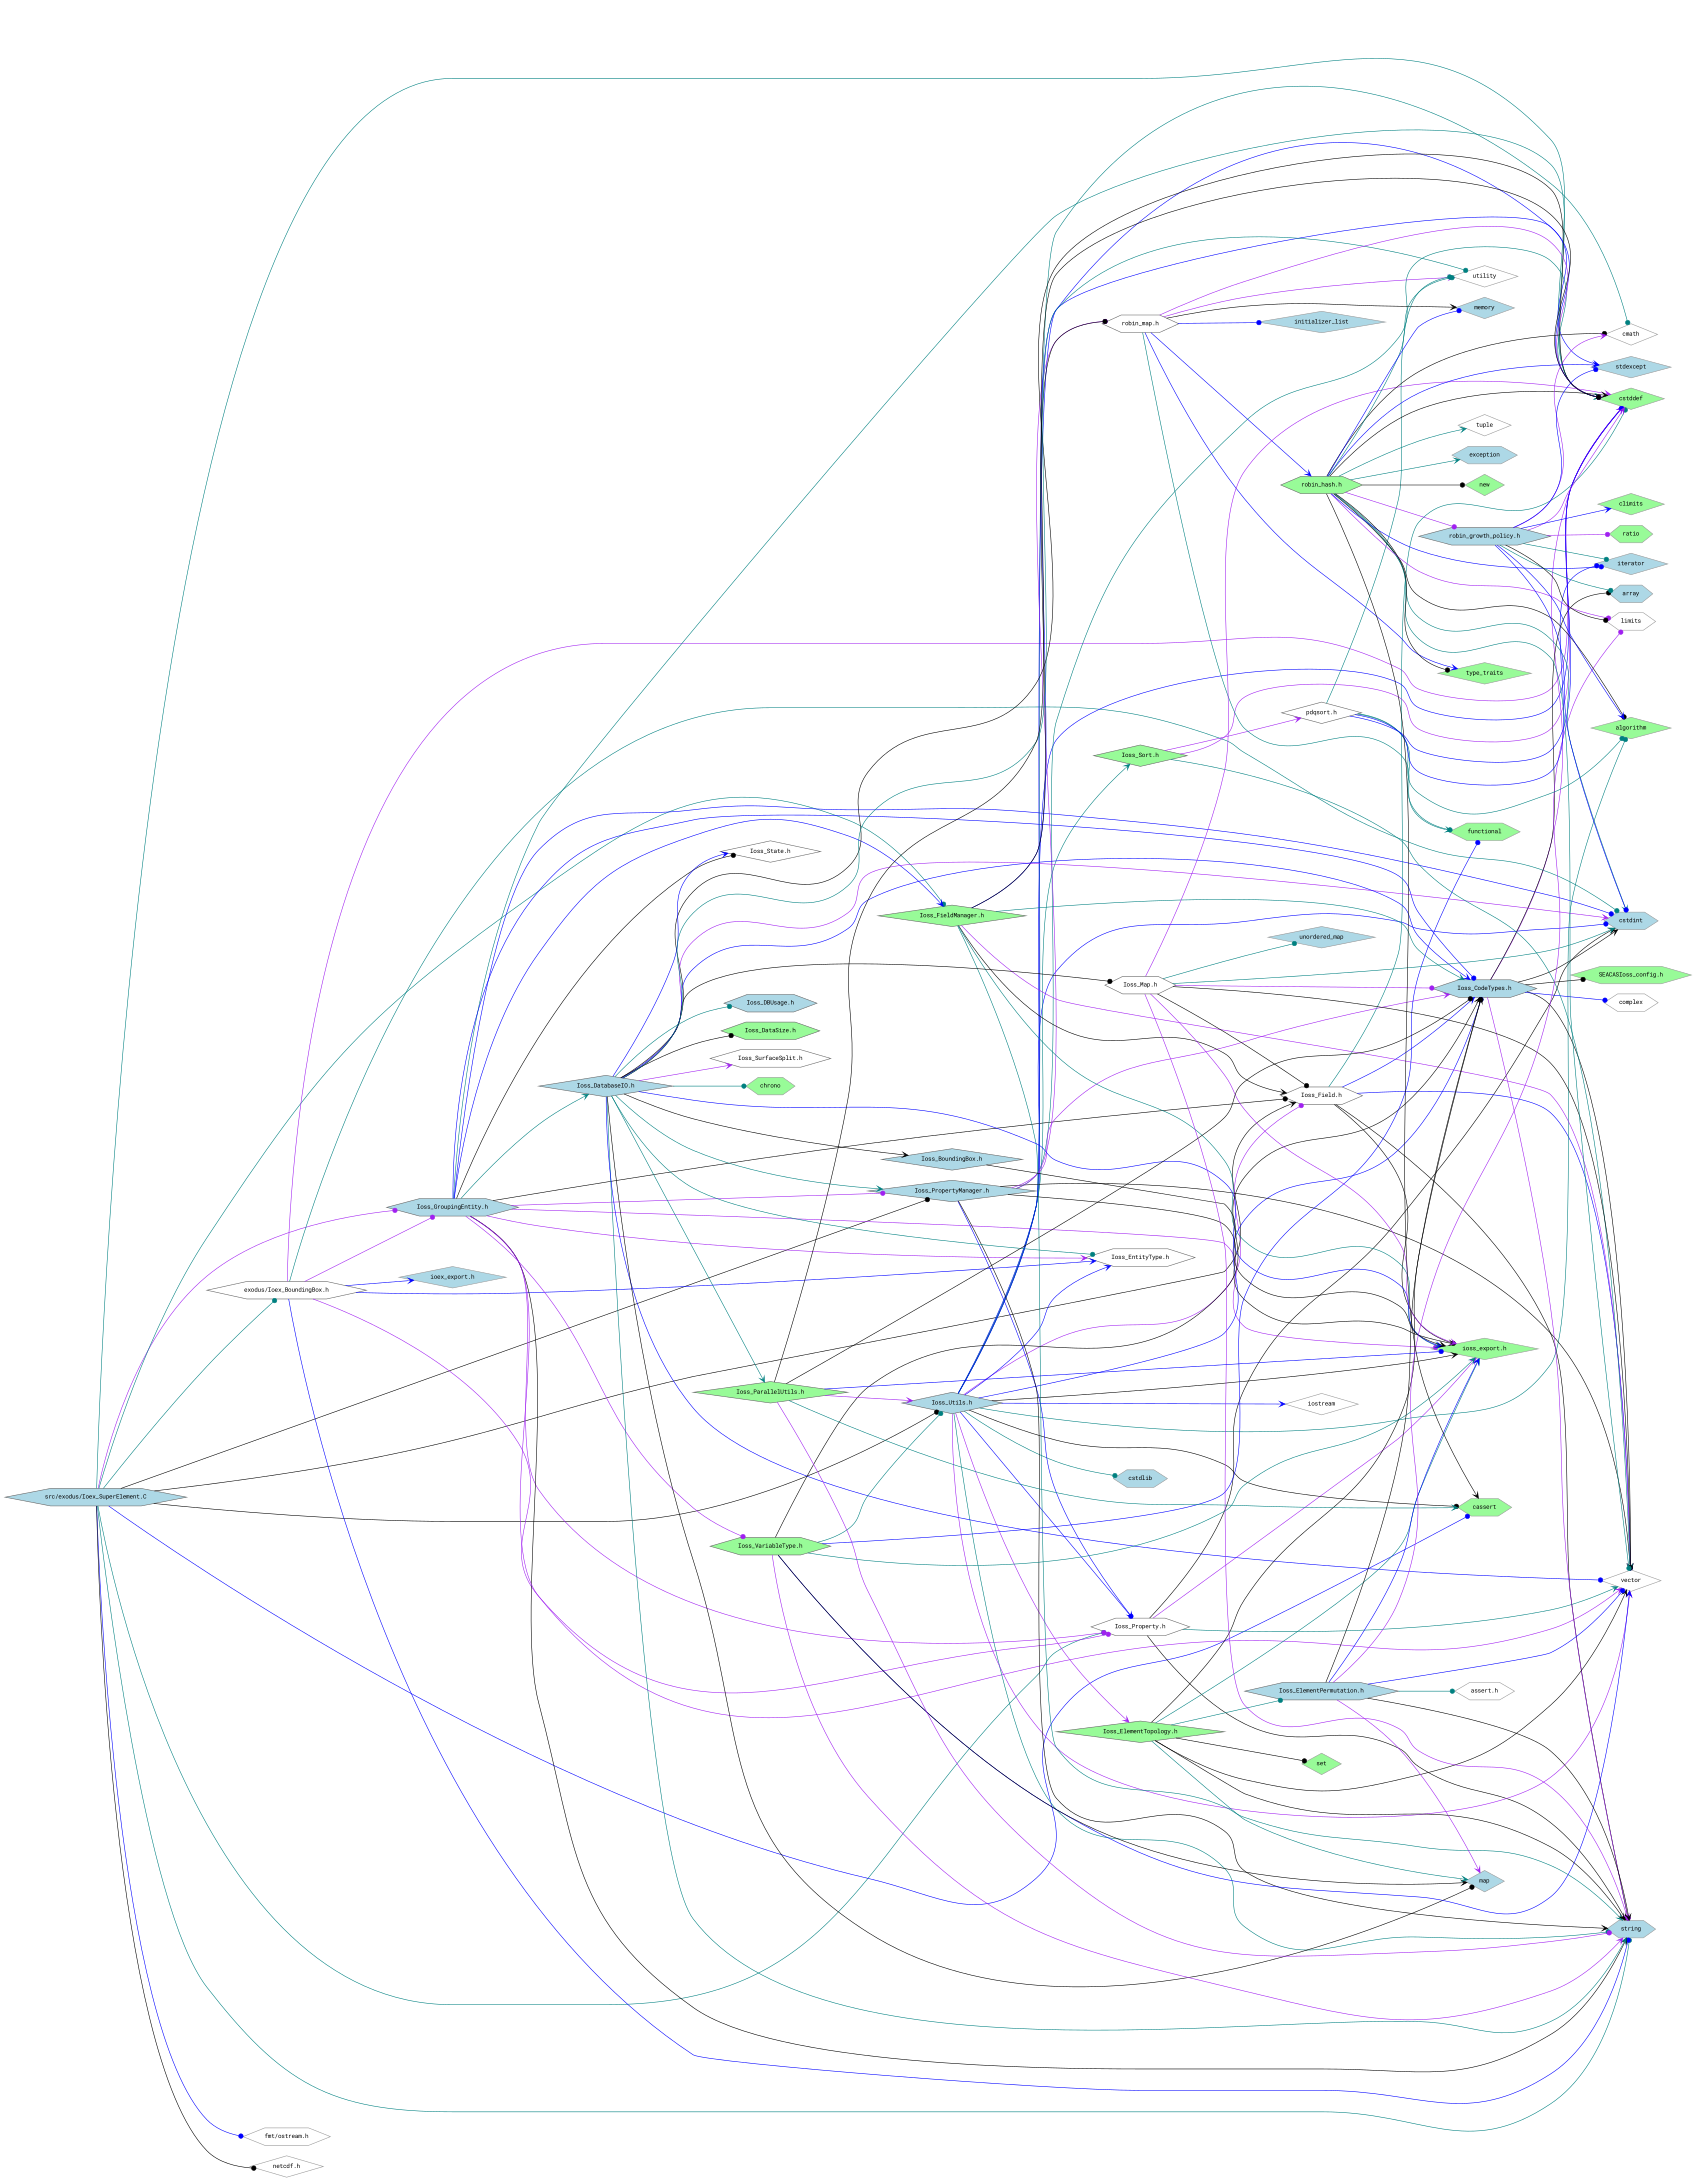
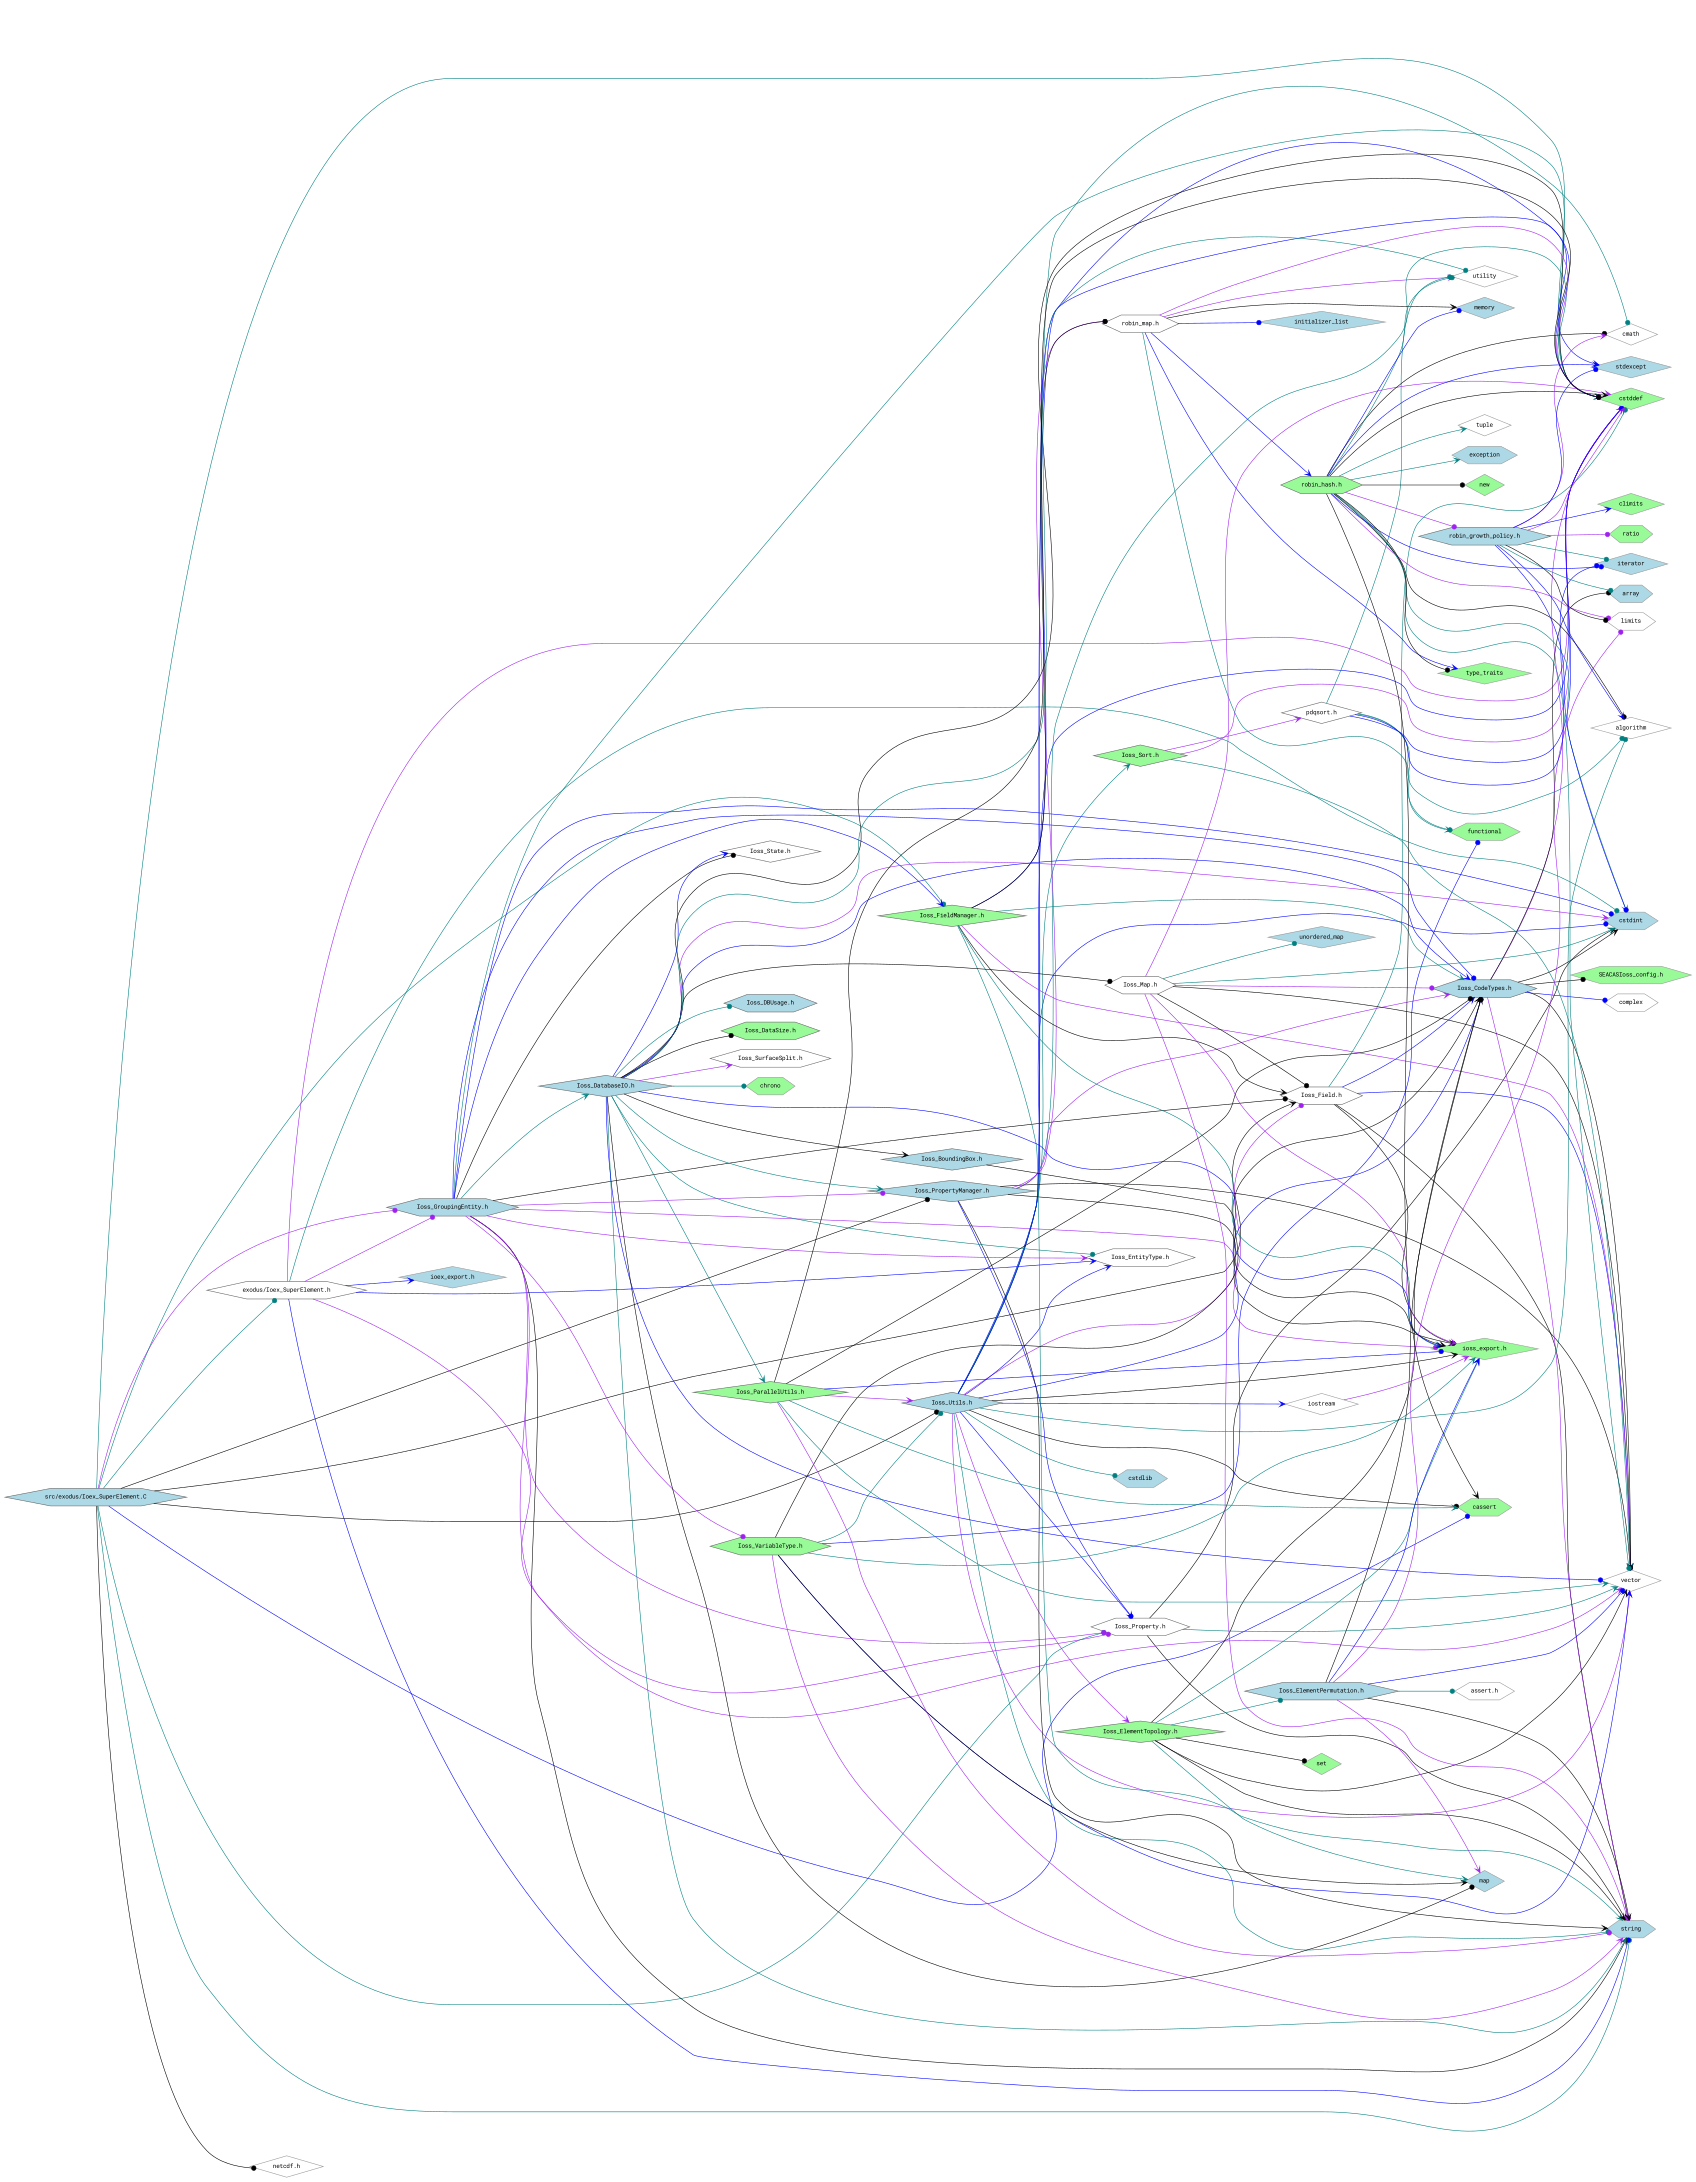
node "algorithm": fillcolor palegreen -> white
node "exodus/Ioex_BoundingBox.h": label "exodus/Ioex_BoundingBox.h" -> "exodus/Ioex_SuperElement.h"
edge "Ioss_Property.h" -> "ioss_export.h": now "iostream" -> "ioss_export.h"
edge "Ioss_ParallelUtils.h" -> "vector": added
node "fmt/ostream.h": removed
